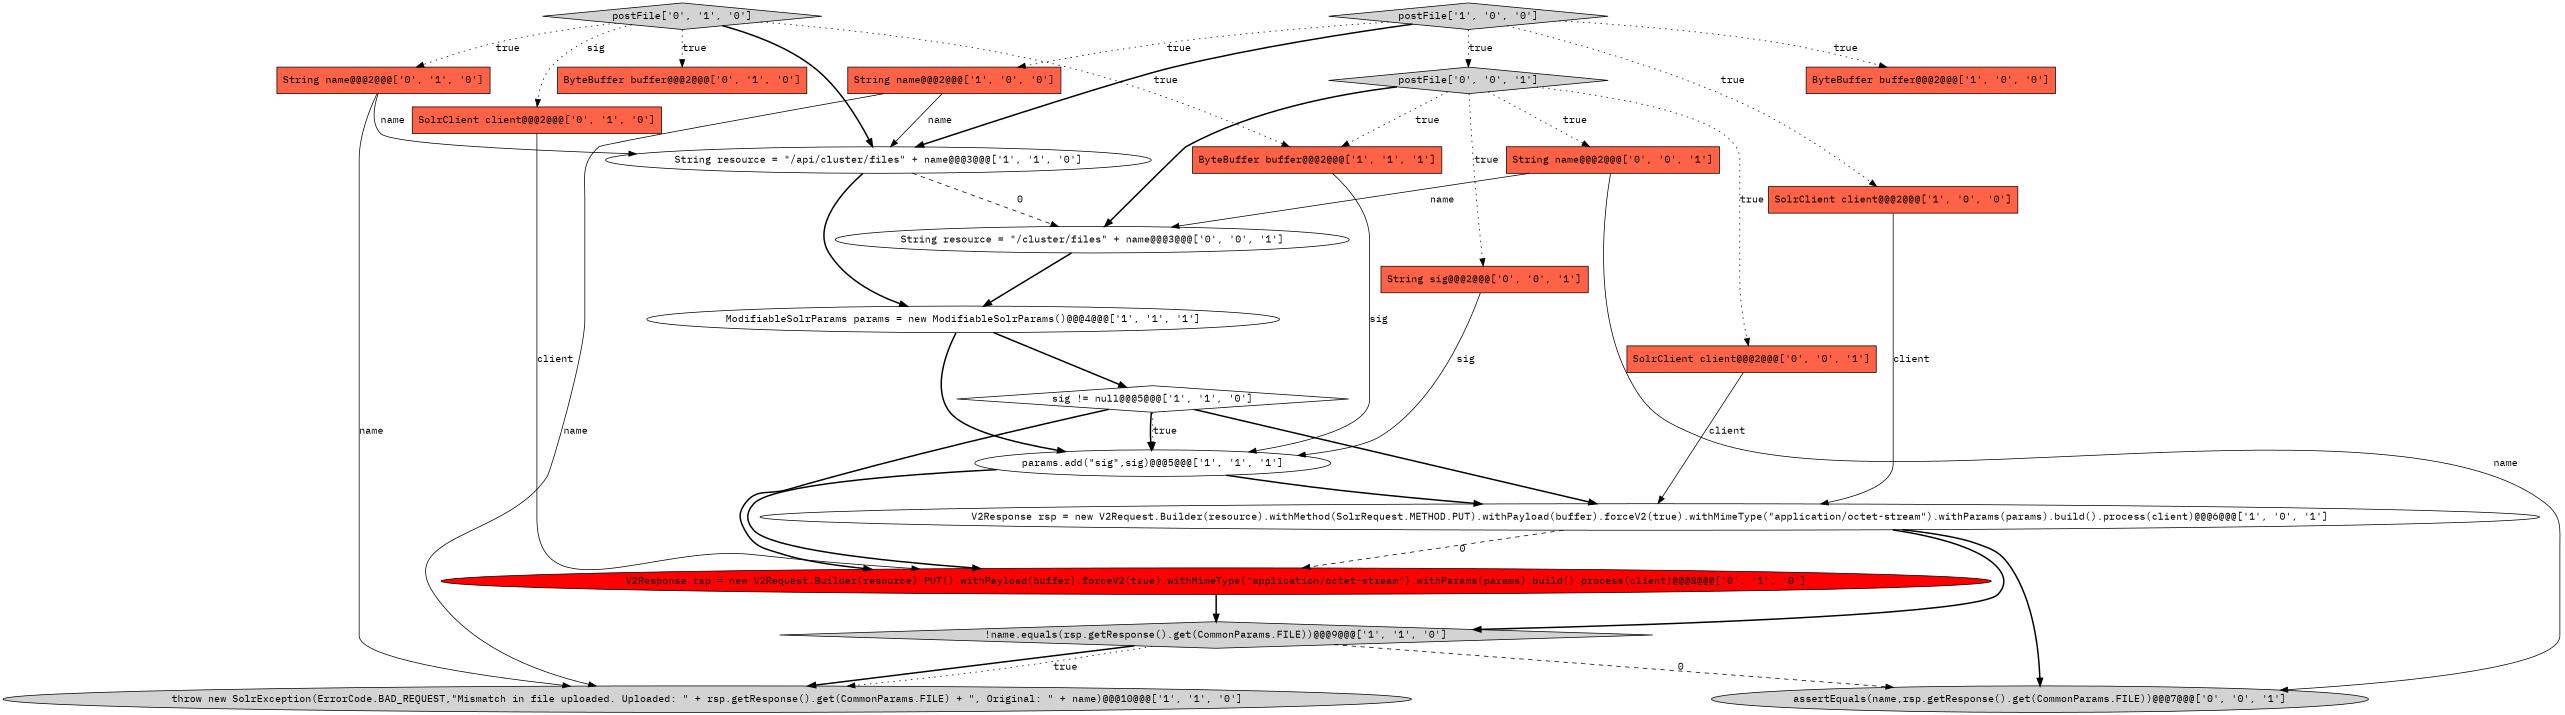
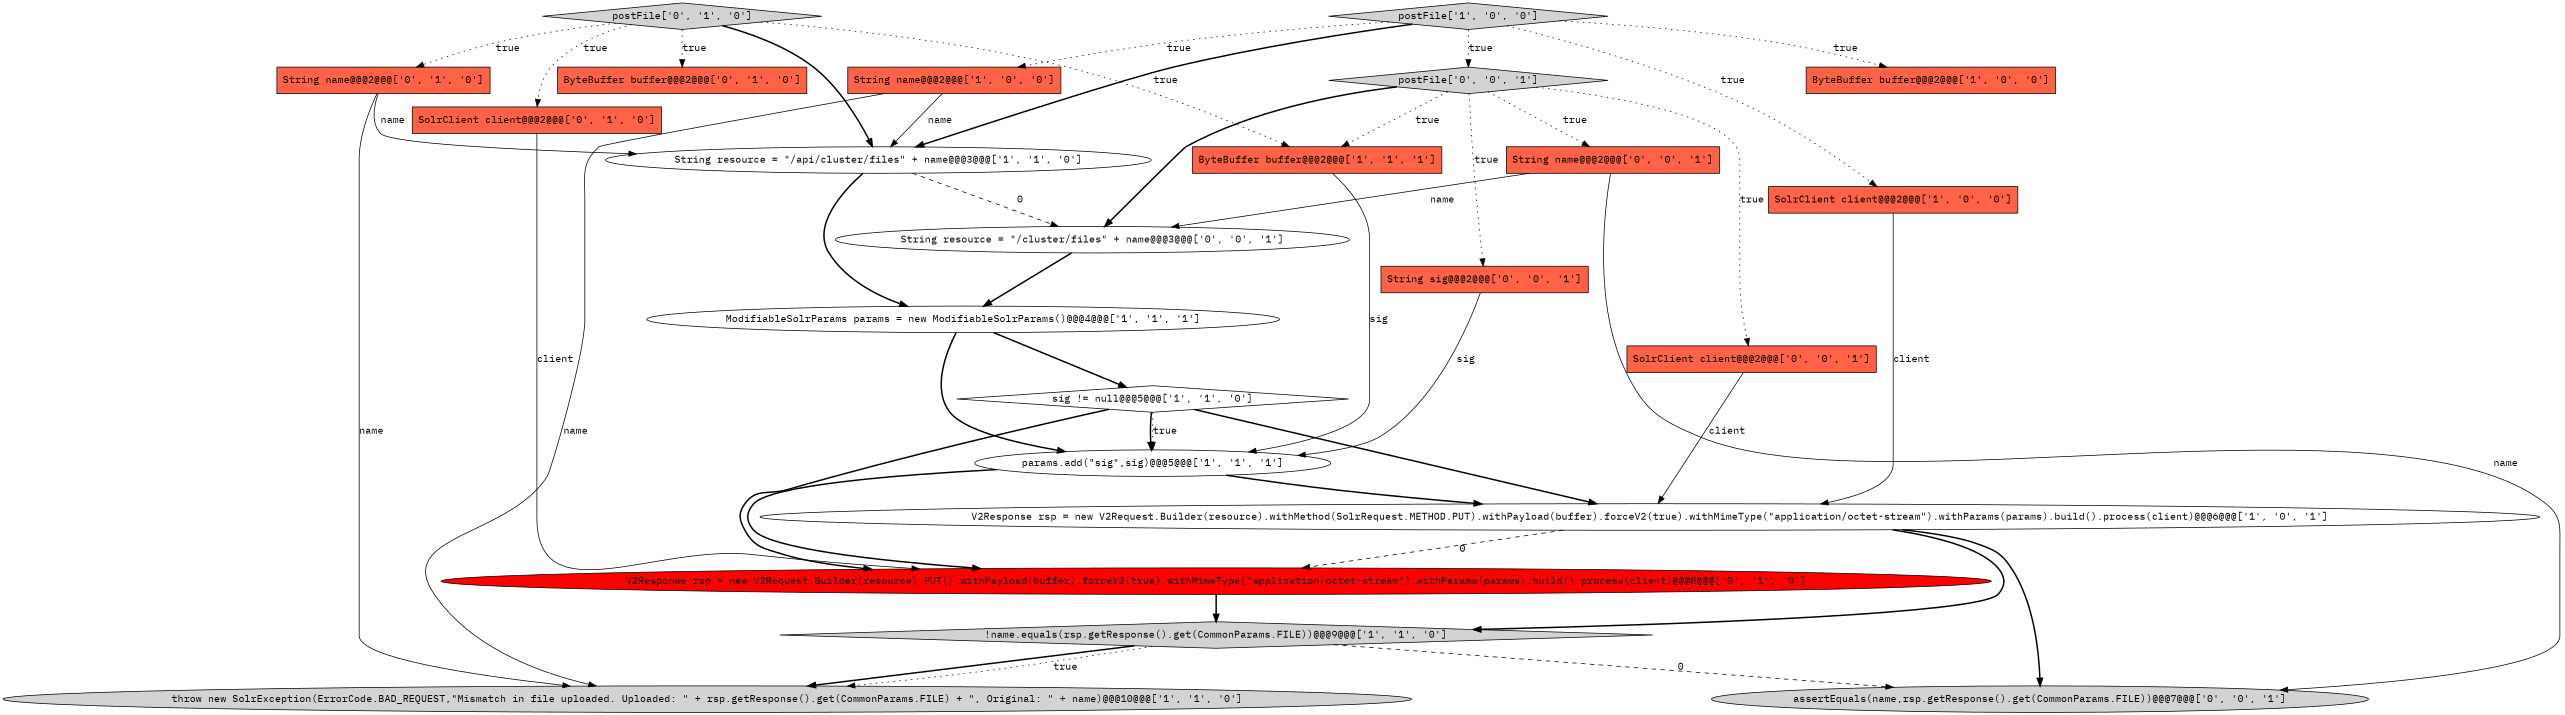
edge "postFile['0', '1', '0']" -> "SolrClient client@@@2@@@['0', '1', '0']": label "sig" -> "true"
